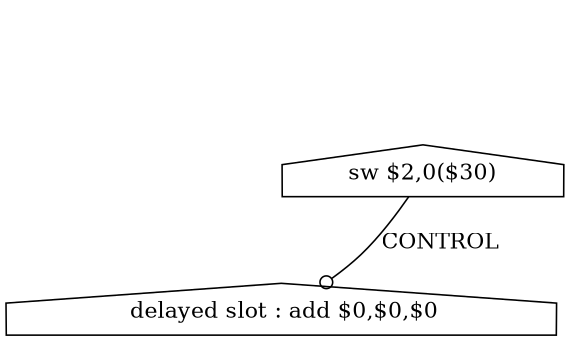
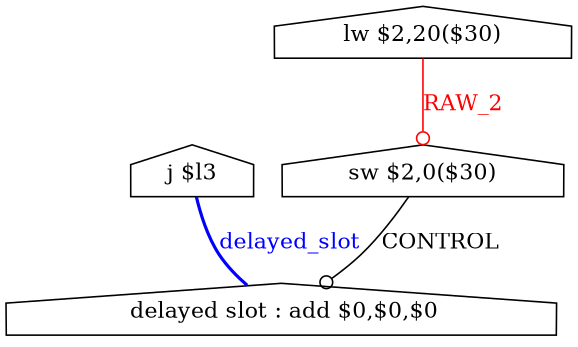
node "lw $2,20($30)": added
node "j $l3": added
